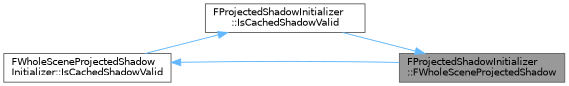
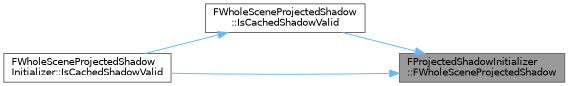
node "FProjectedShadowInitializer ::IsCachedShadowValid": label "FProjectedShadowInitializer ::IsCachedShadowValid" -> "FWholeSceneProjectedShadow ::IsCachedShadowValid"
edge "FProjectedShadowInitializer ::FWholeSceneProjectedShadow" -> "FWholeSceneProjectedShadow Initializer::IsCachedShadowValid": reversed
